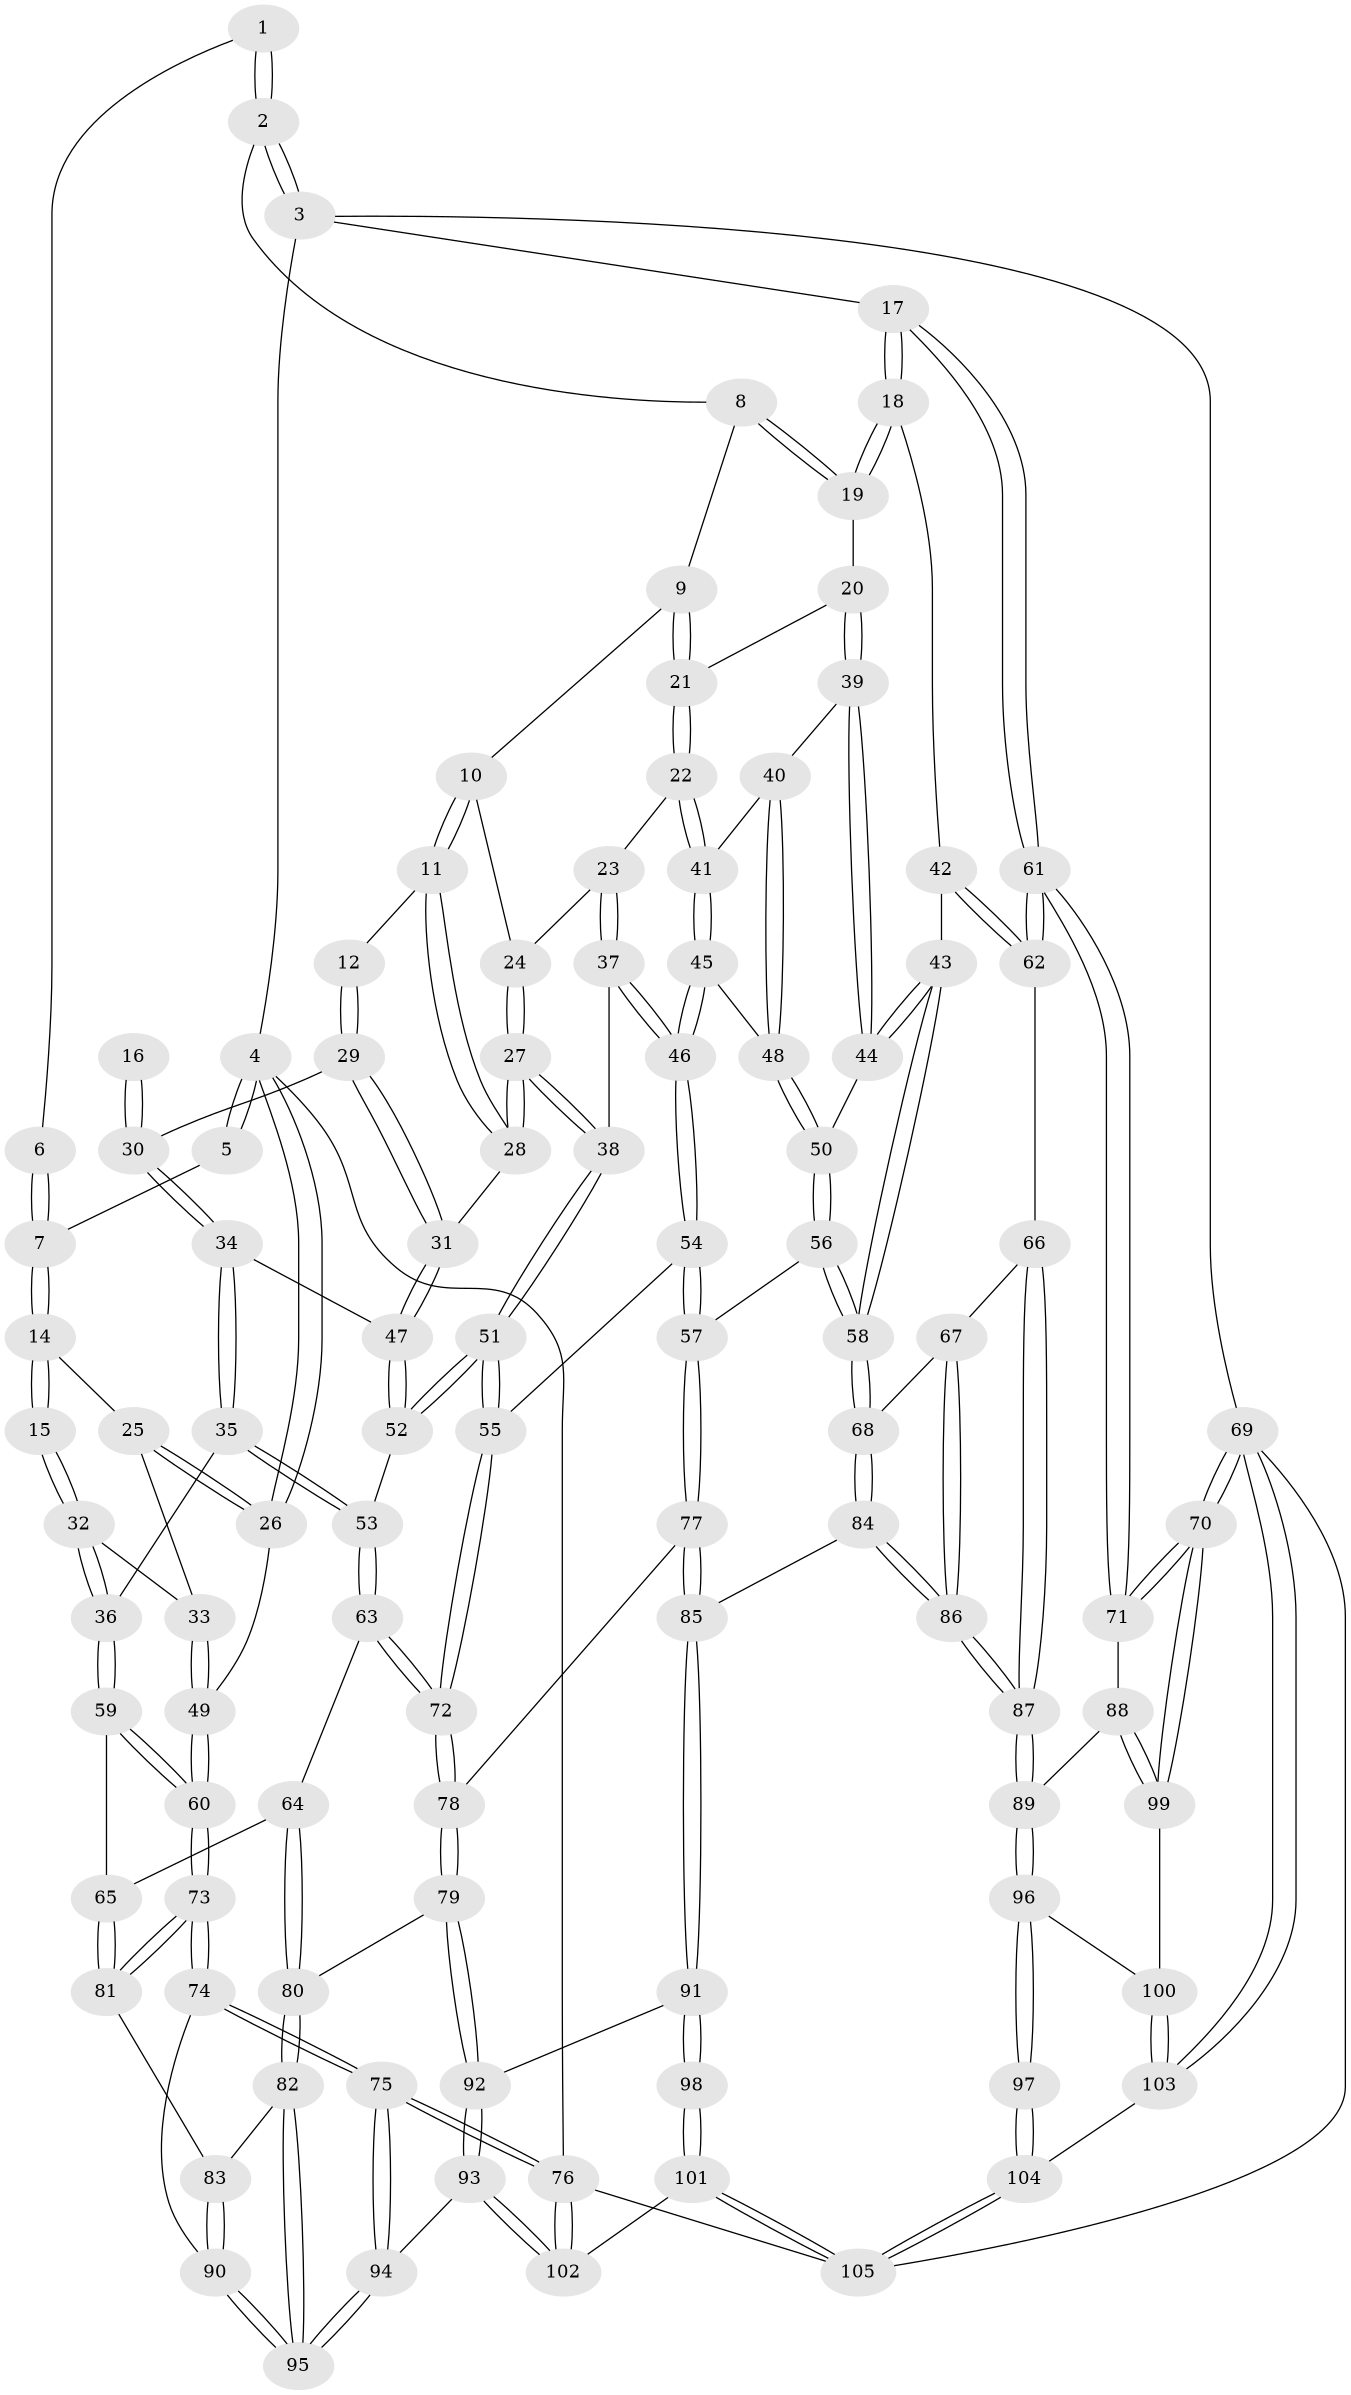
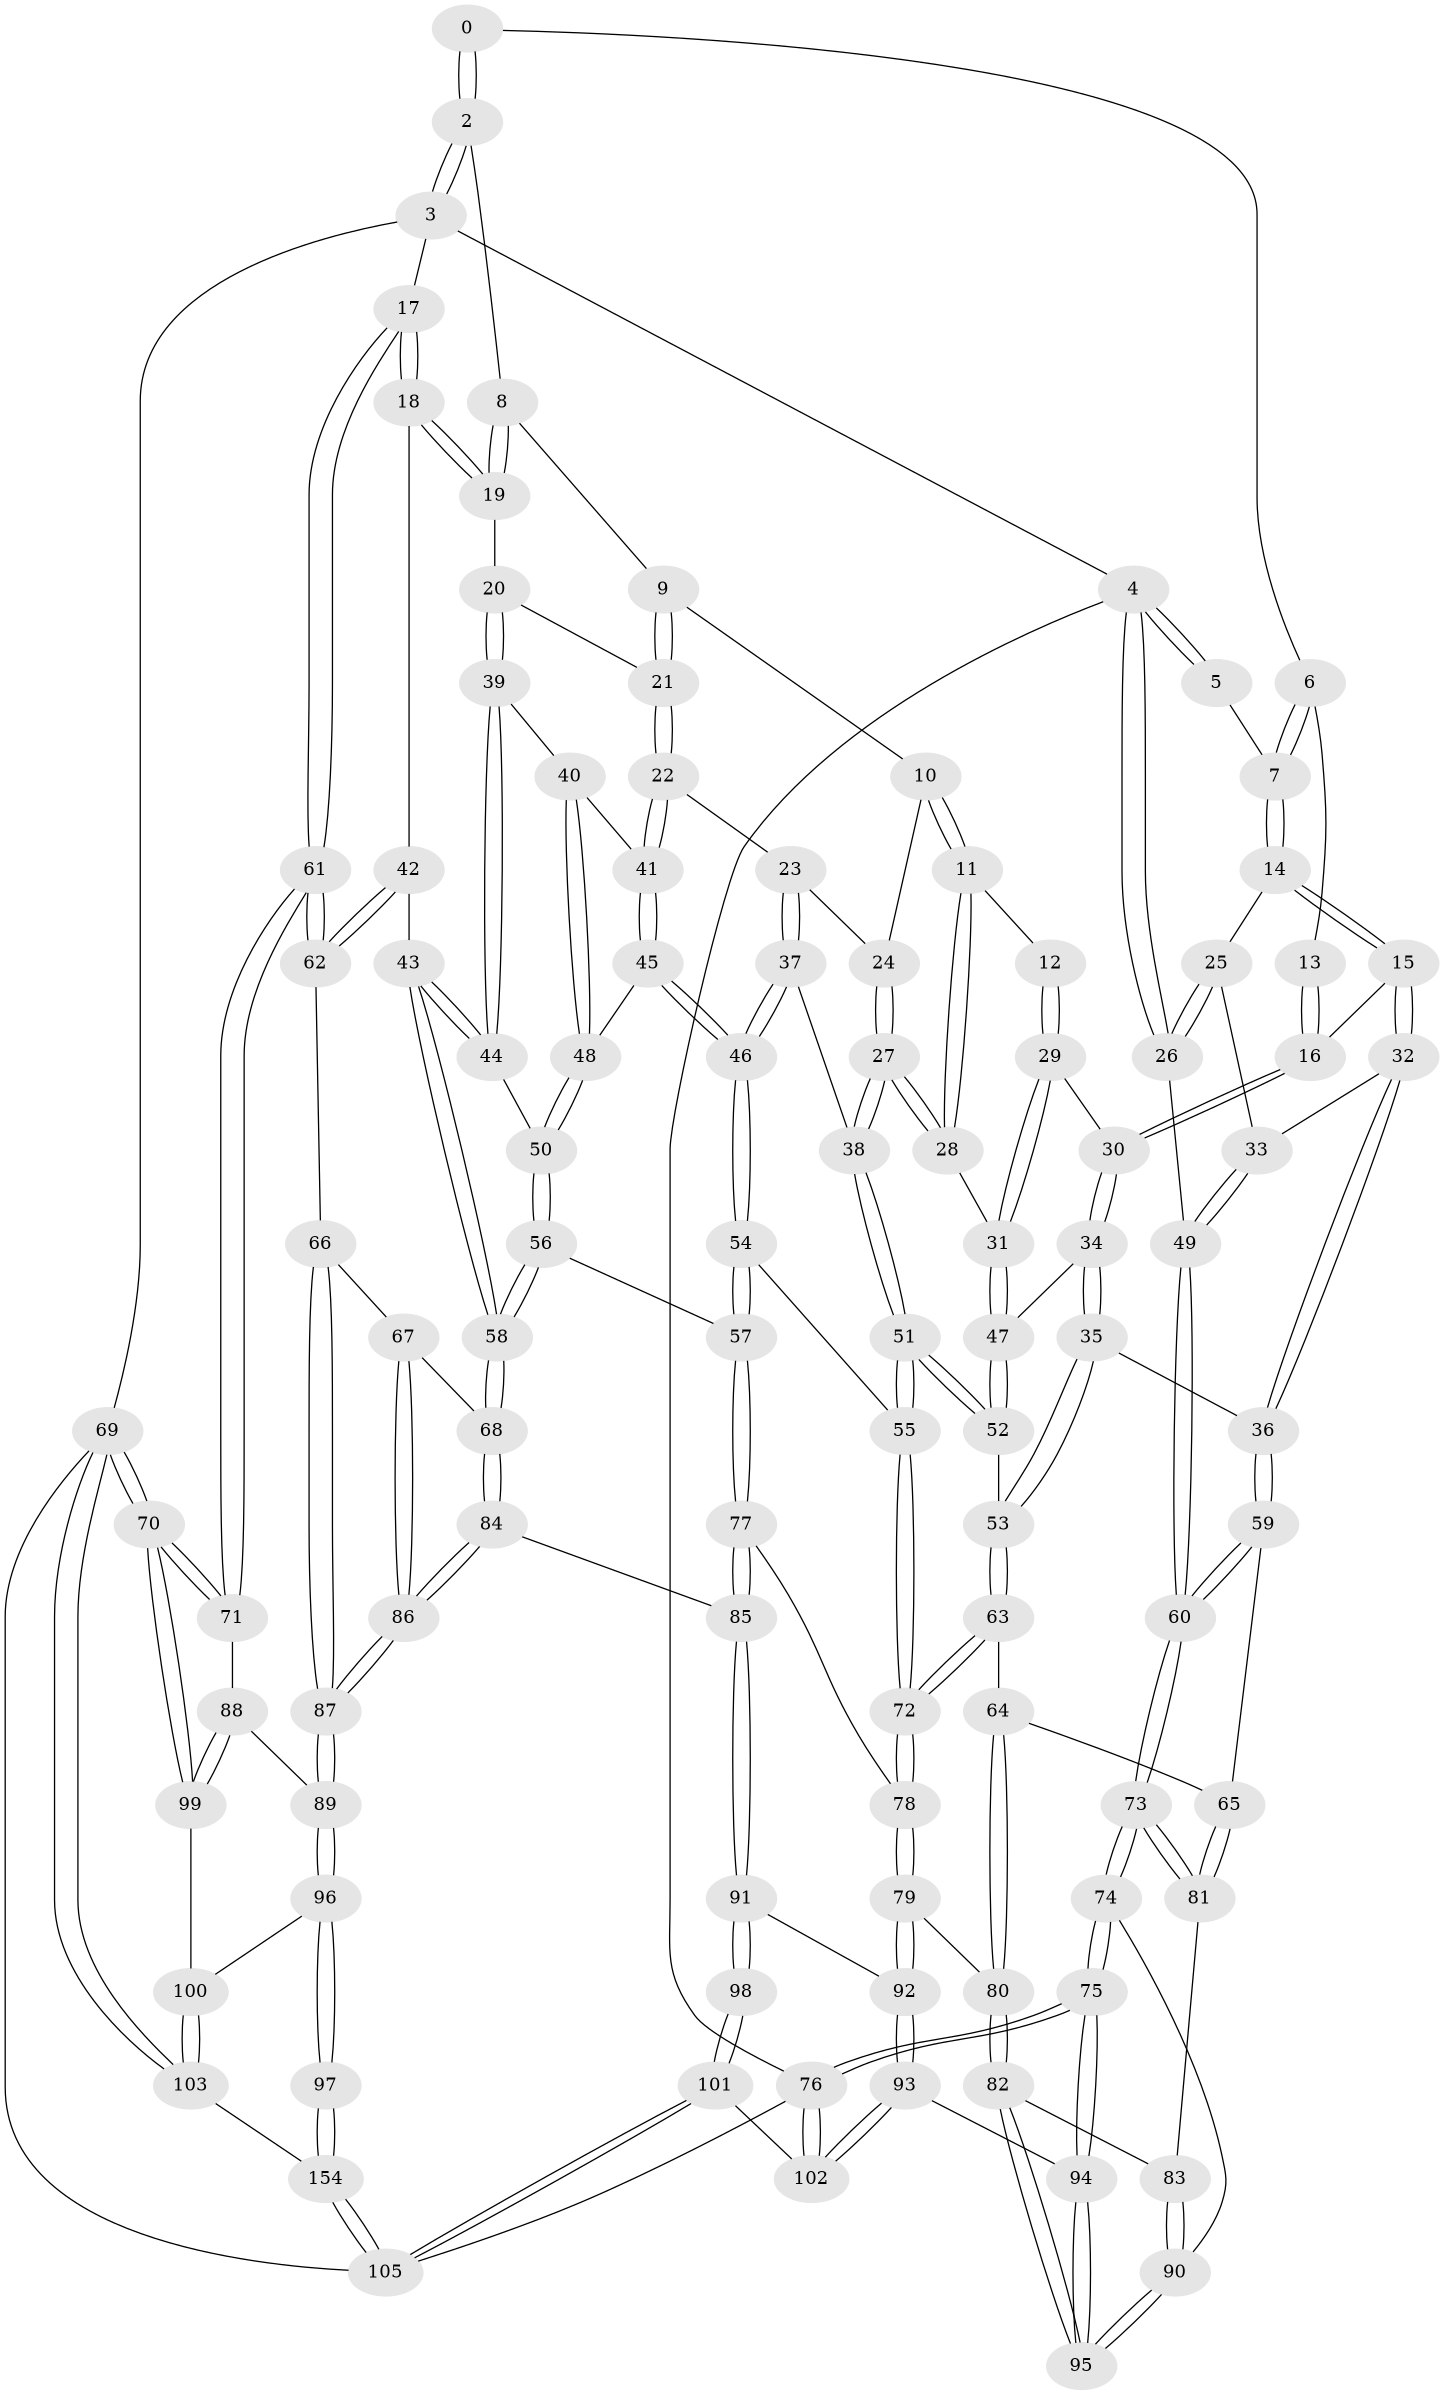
node "1": label "1" -> "0"
node "13": added
edge "15" -- "16": added
node "104": label "104" -> "154"
